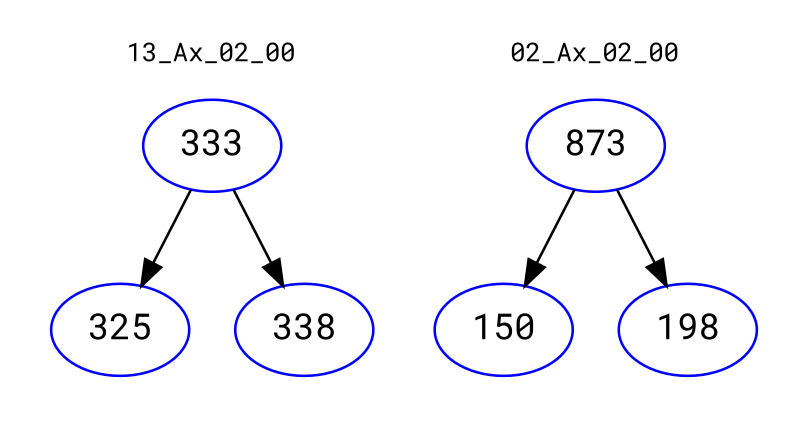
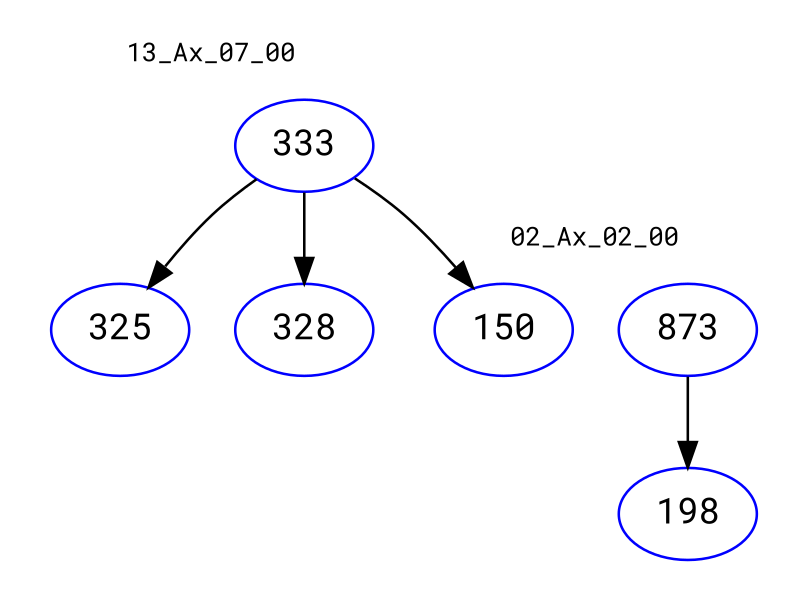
cluster "13_Ax_02_00": label "13_Ax_02_00" -> "13_Ax_07_00"
edge "873" -> "150": now "333" -> "150"
node "338": label "338" -> "328"
